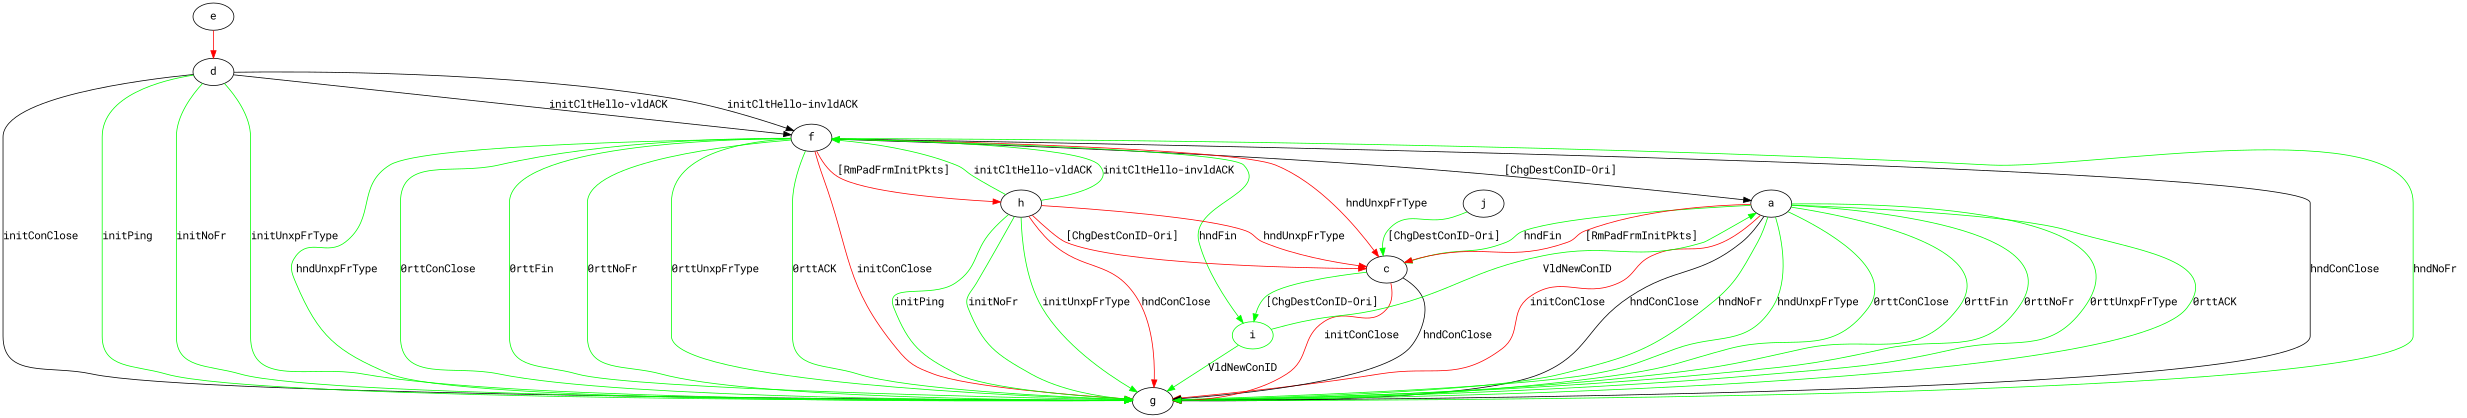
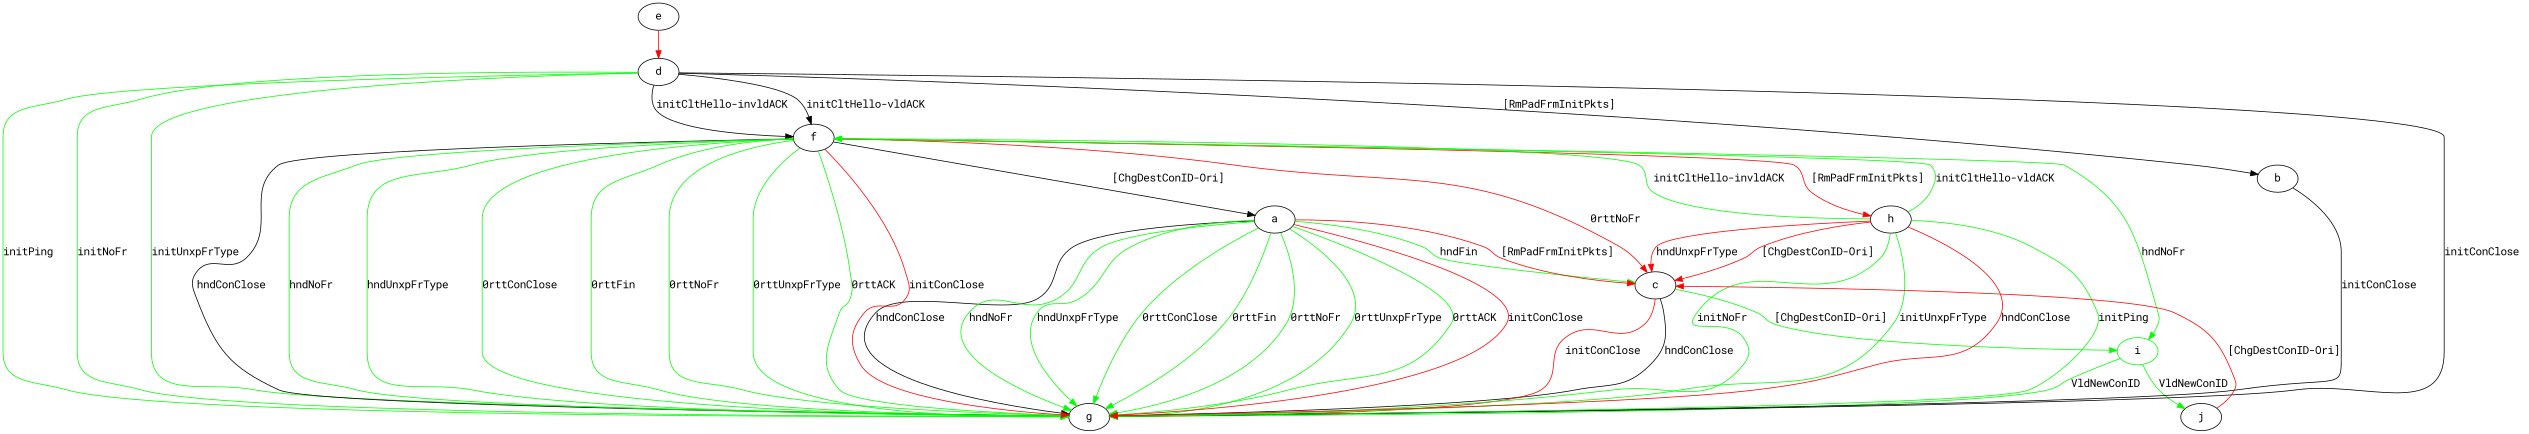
node "b": added
edge "f" -> "c": label "hndUnxpFrType " -> "0rttNoFr "
edge "j" -> "c": color green -> red
edge "f" -> "i": label "hndFin " -> "hndNoFr "
edge "i" -> "a": now "i" -> "j"
